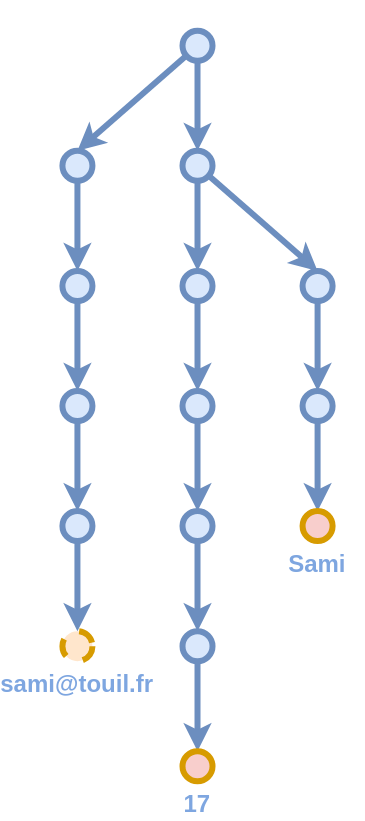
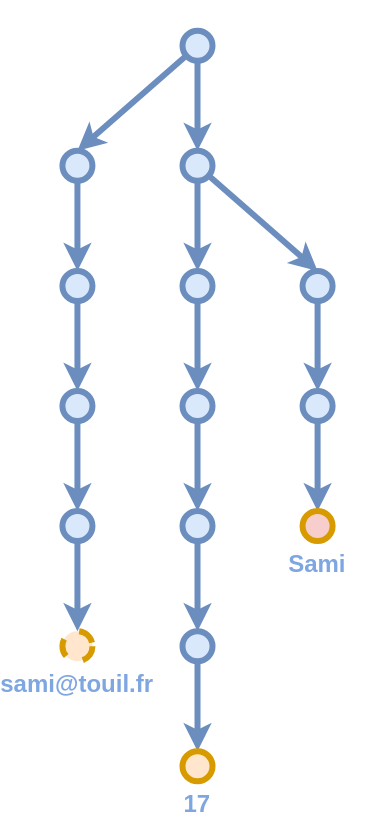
node "17": fillcolor #f8cecc -> #ffe6cc
